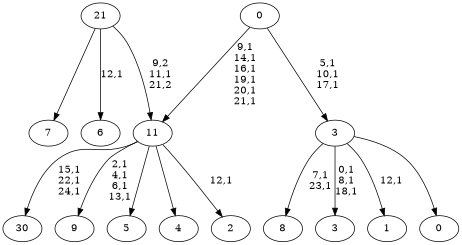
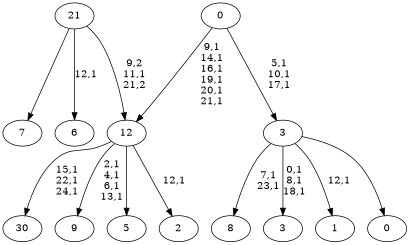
node "11": label "11" -> "12"
node "4": removed
